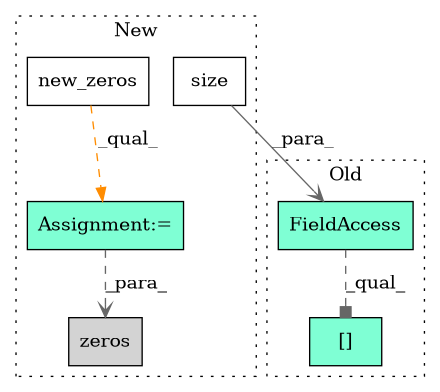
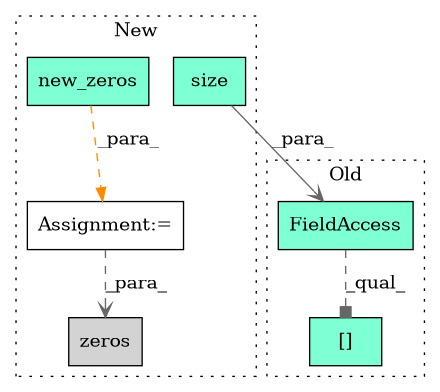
node "new_zeros": fillcolor white -> aquamarine
node "size": fillcolor white -> aquamarine
edge "new_zeros" -> "Assignment:=": label "_qual_" -> "_para_"
node "Assignment:=": fillcolor aquamarine -> white
